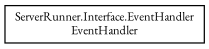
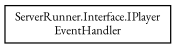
node "ServerRunner.Interface.EventHandler EventHandler": label "ServerRunner.Interface.EventHandler EventHandler" -> "ServerRunner.Interface.IPlayer EventHandler"
